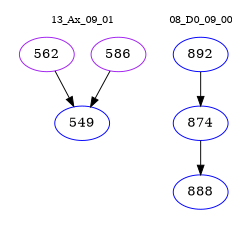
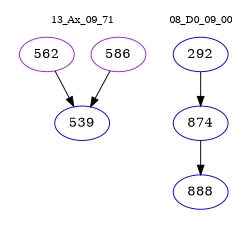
cluster "13_Ax_09_01": label "13_Ax_09_01" -> "13_Ax_09_71"
node "892": label "892" -> "292"
node "549": label "549" -> "539"
